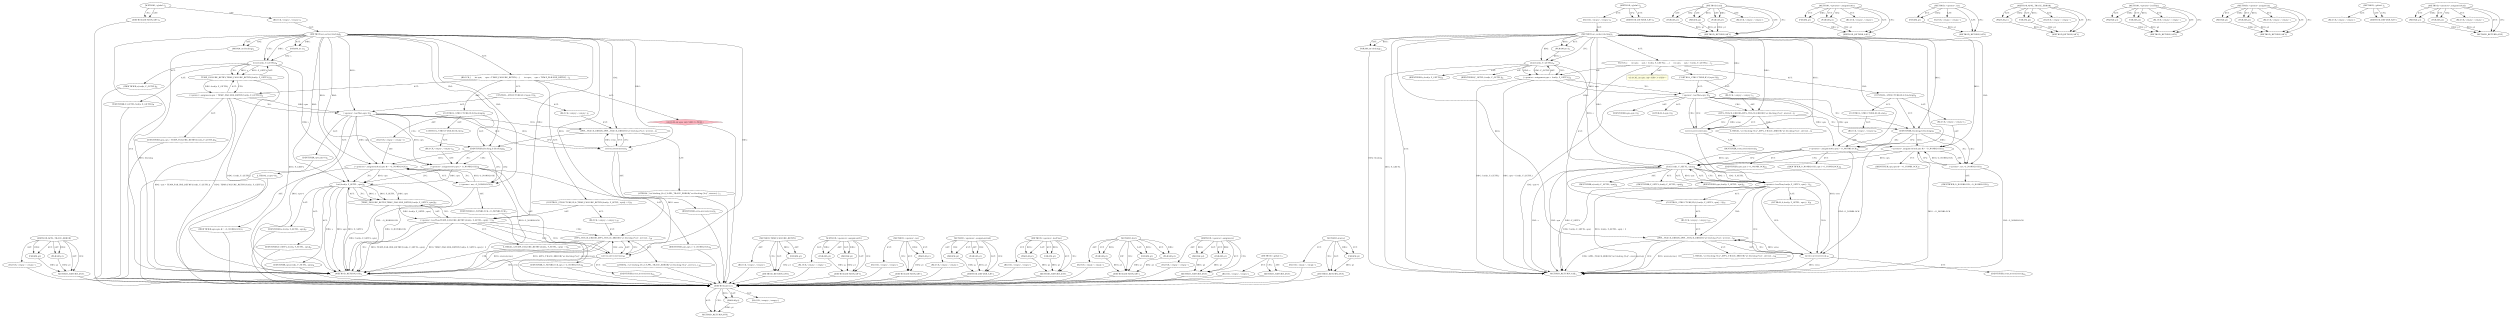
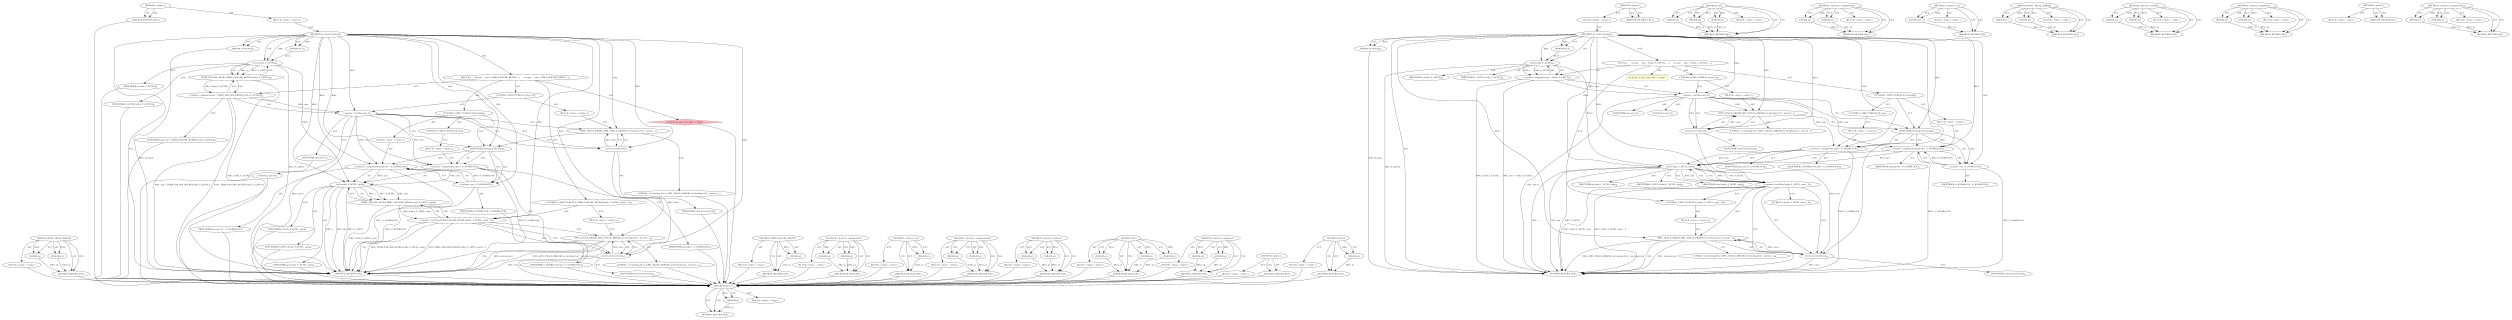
node "(LITERAL,0,TEMP_FAILURE_RETRY(fcntl(s, F_SETFL, opts)) < 0)": removed
